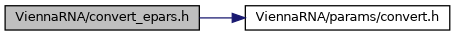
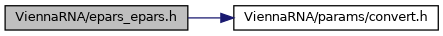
node "ViennaRNA/convert_epars.h": label "ViennaRNA/convert_epars.h" -> "ViennaRNA/epars_epars.h"
